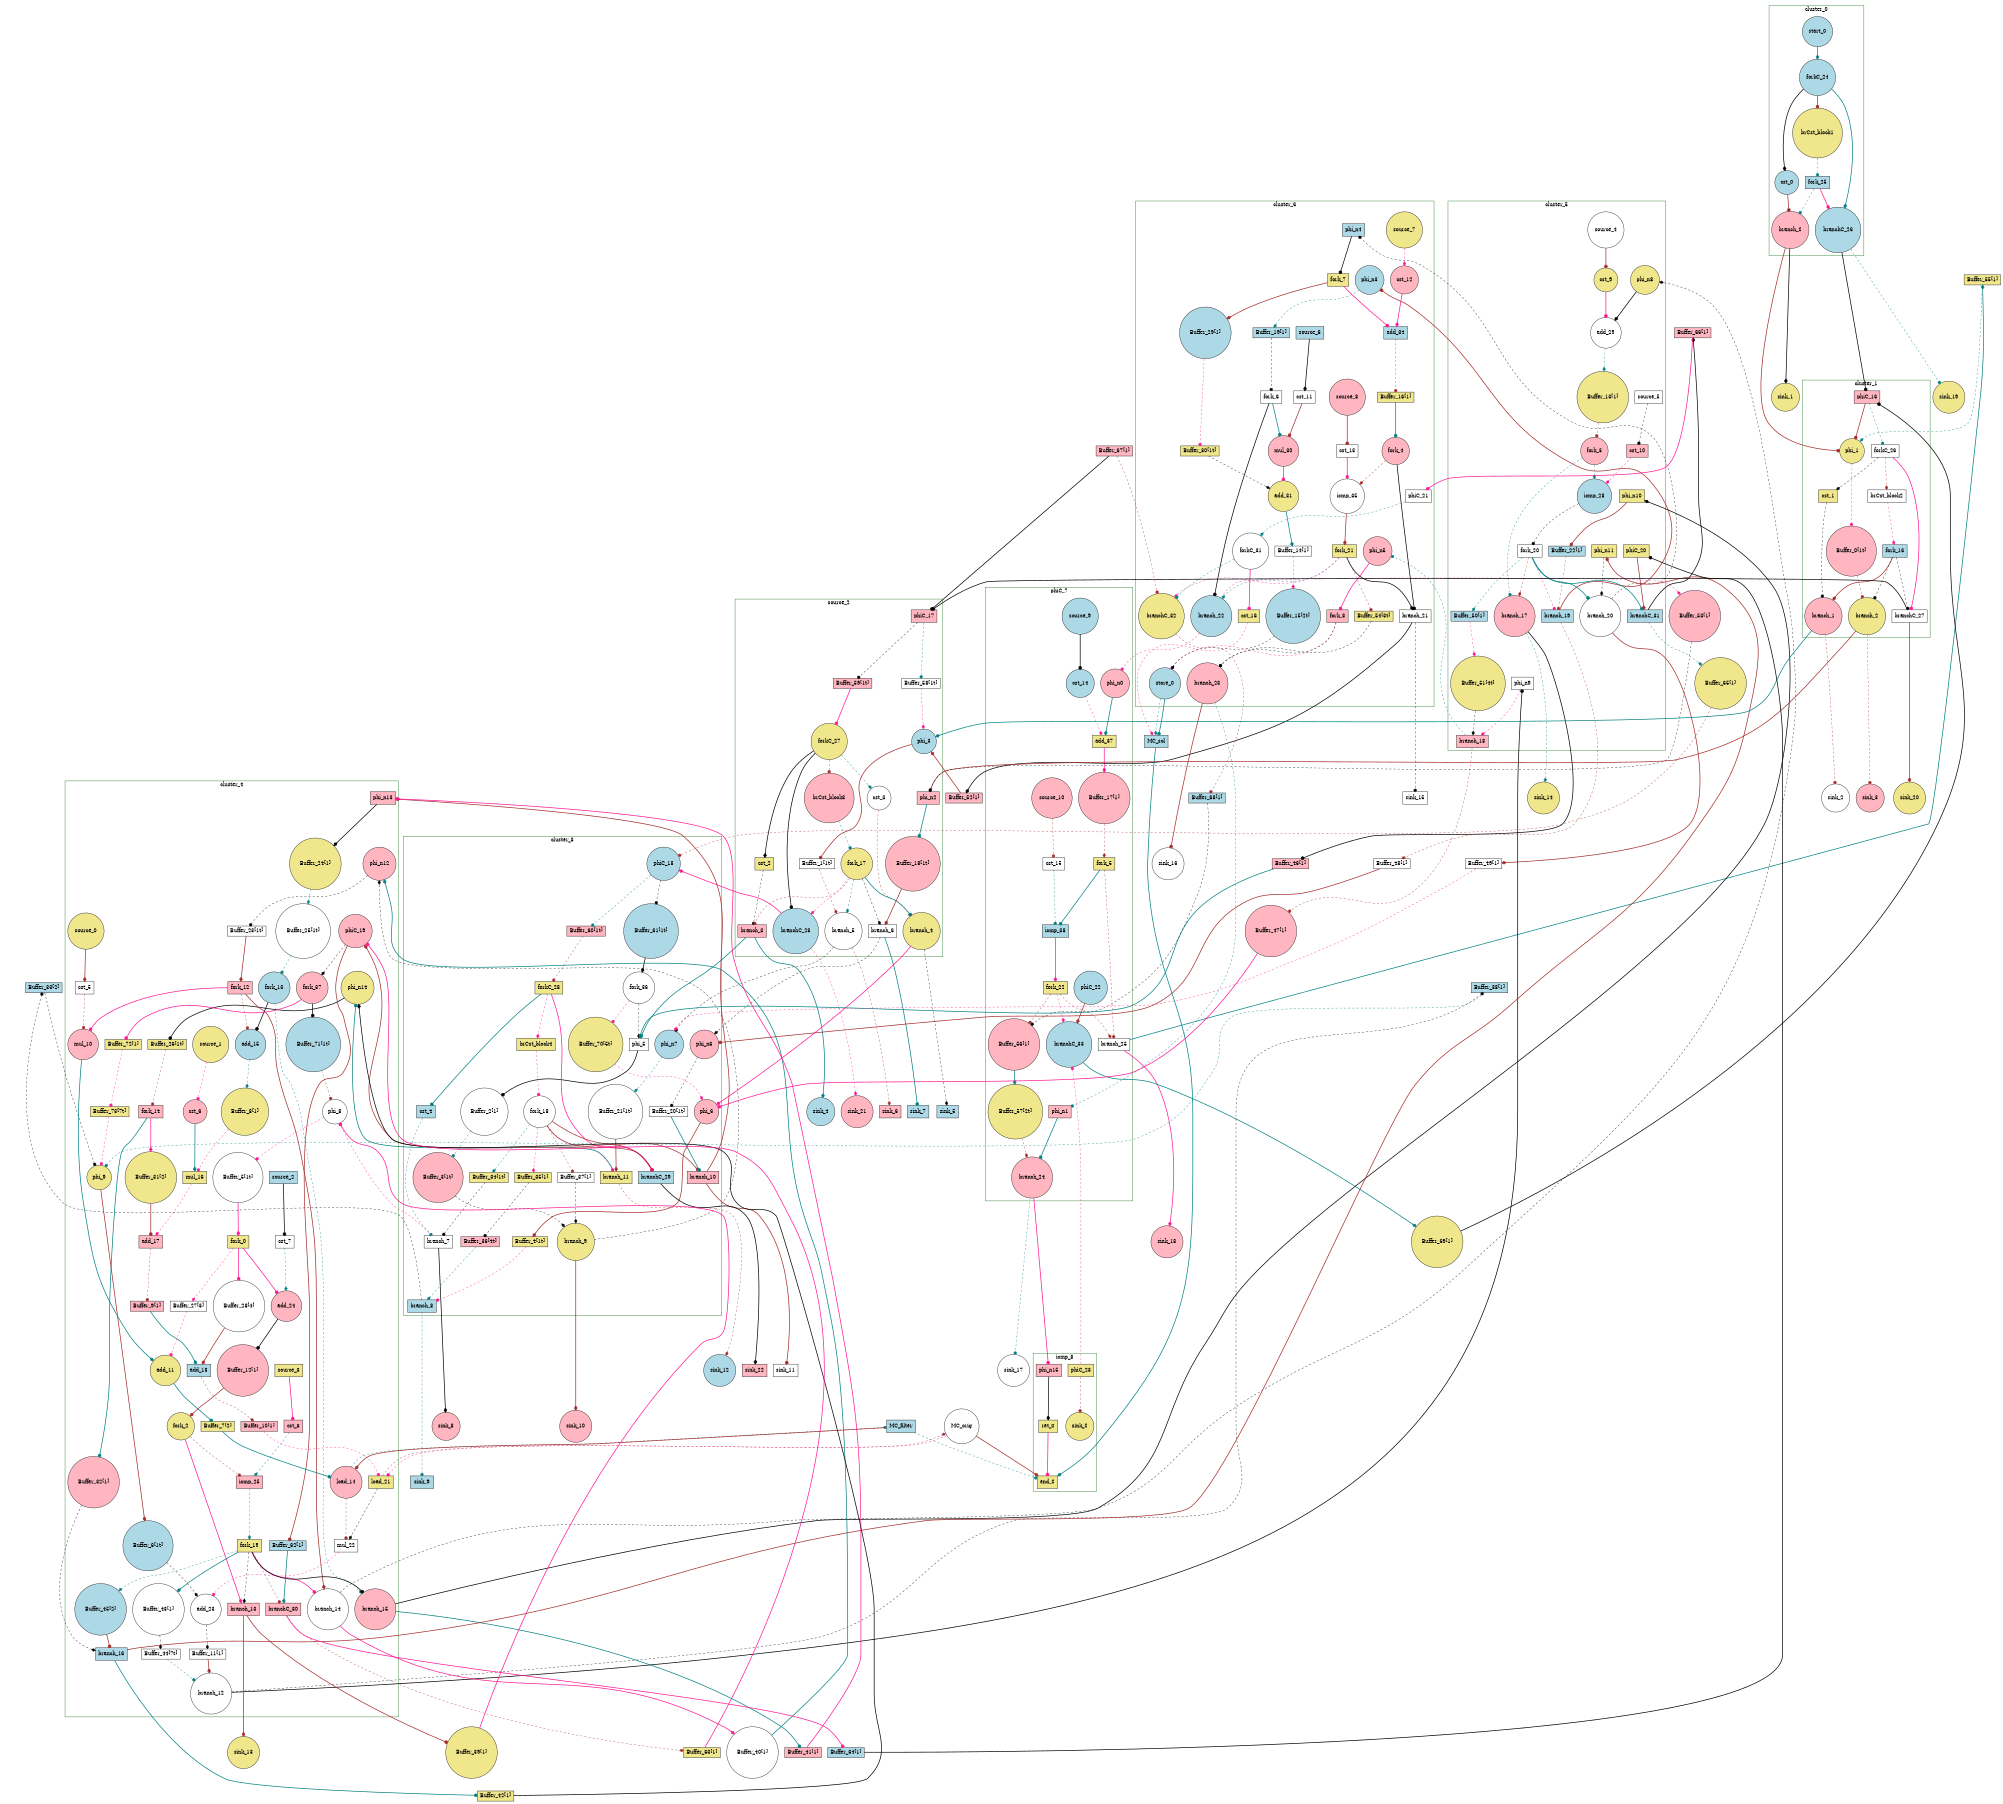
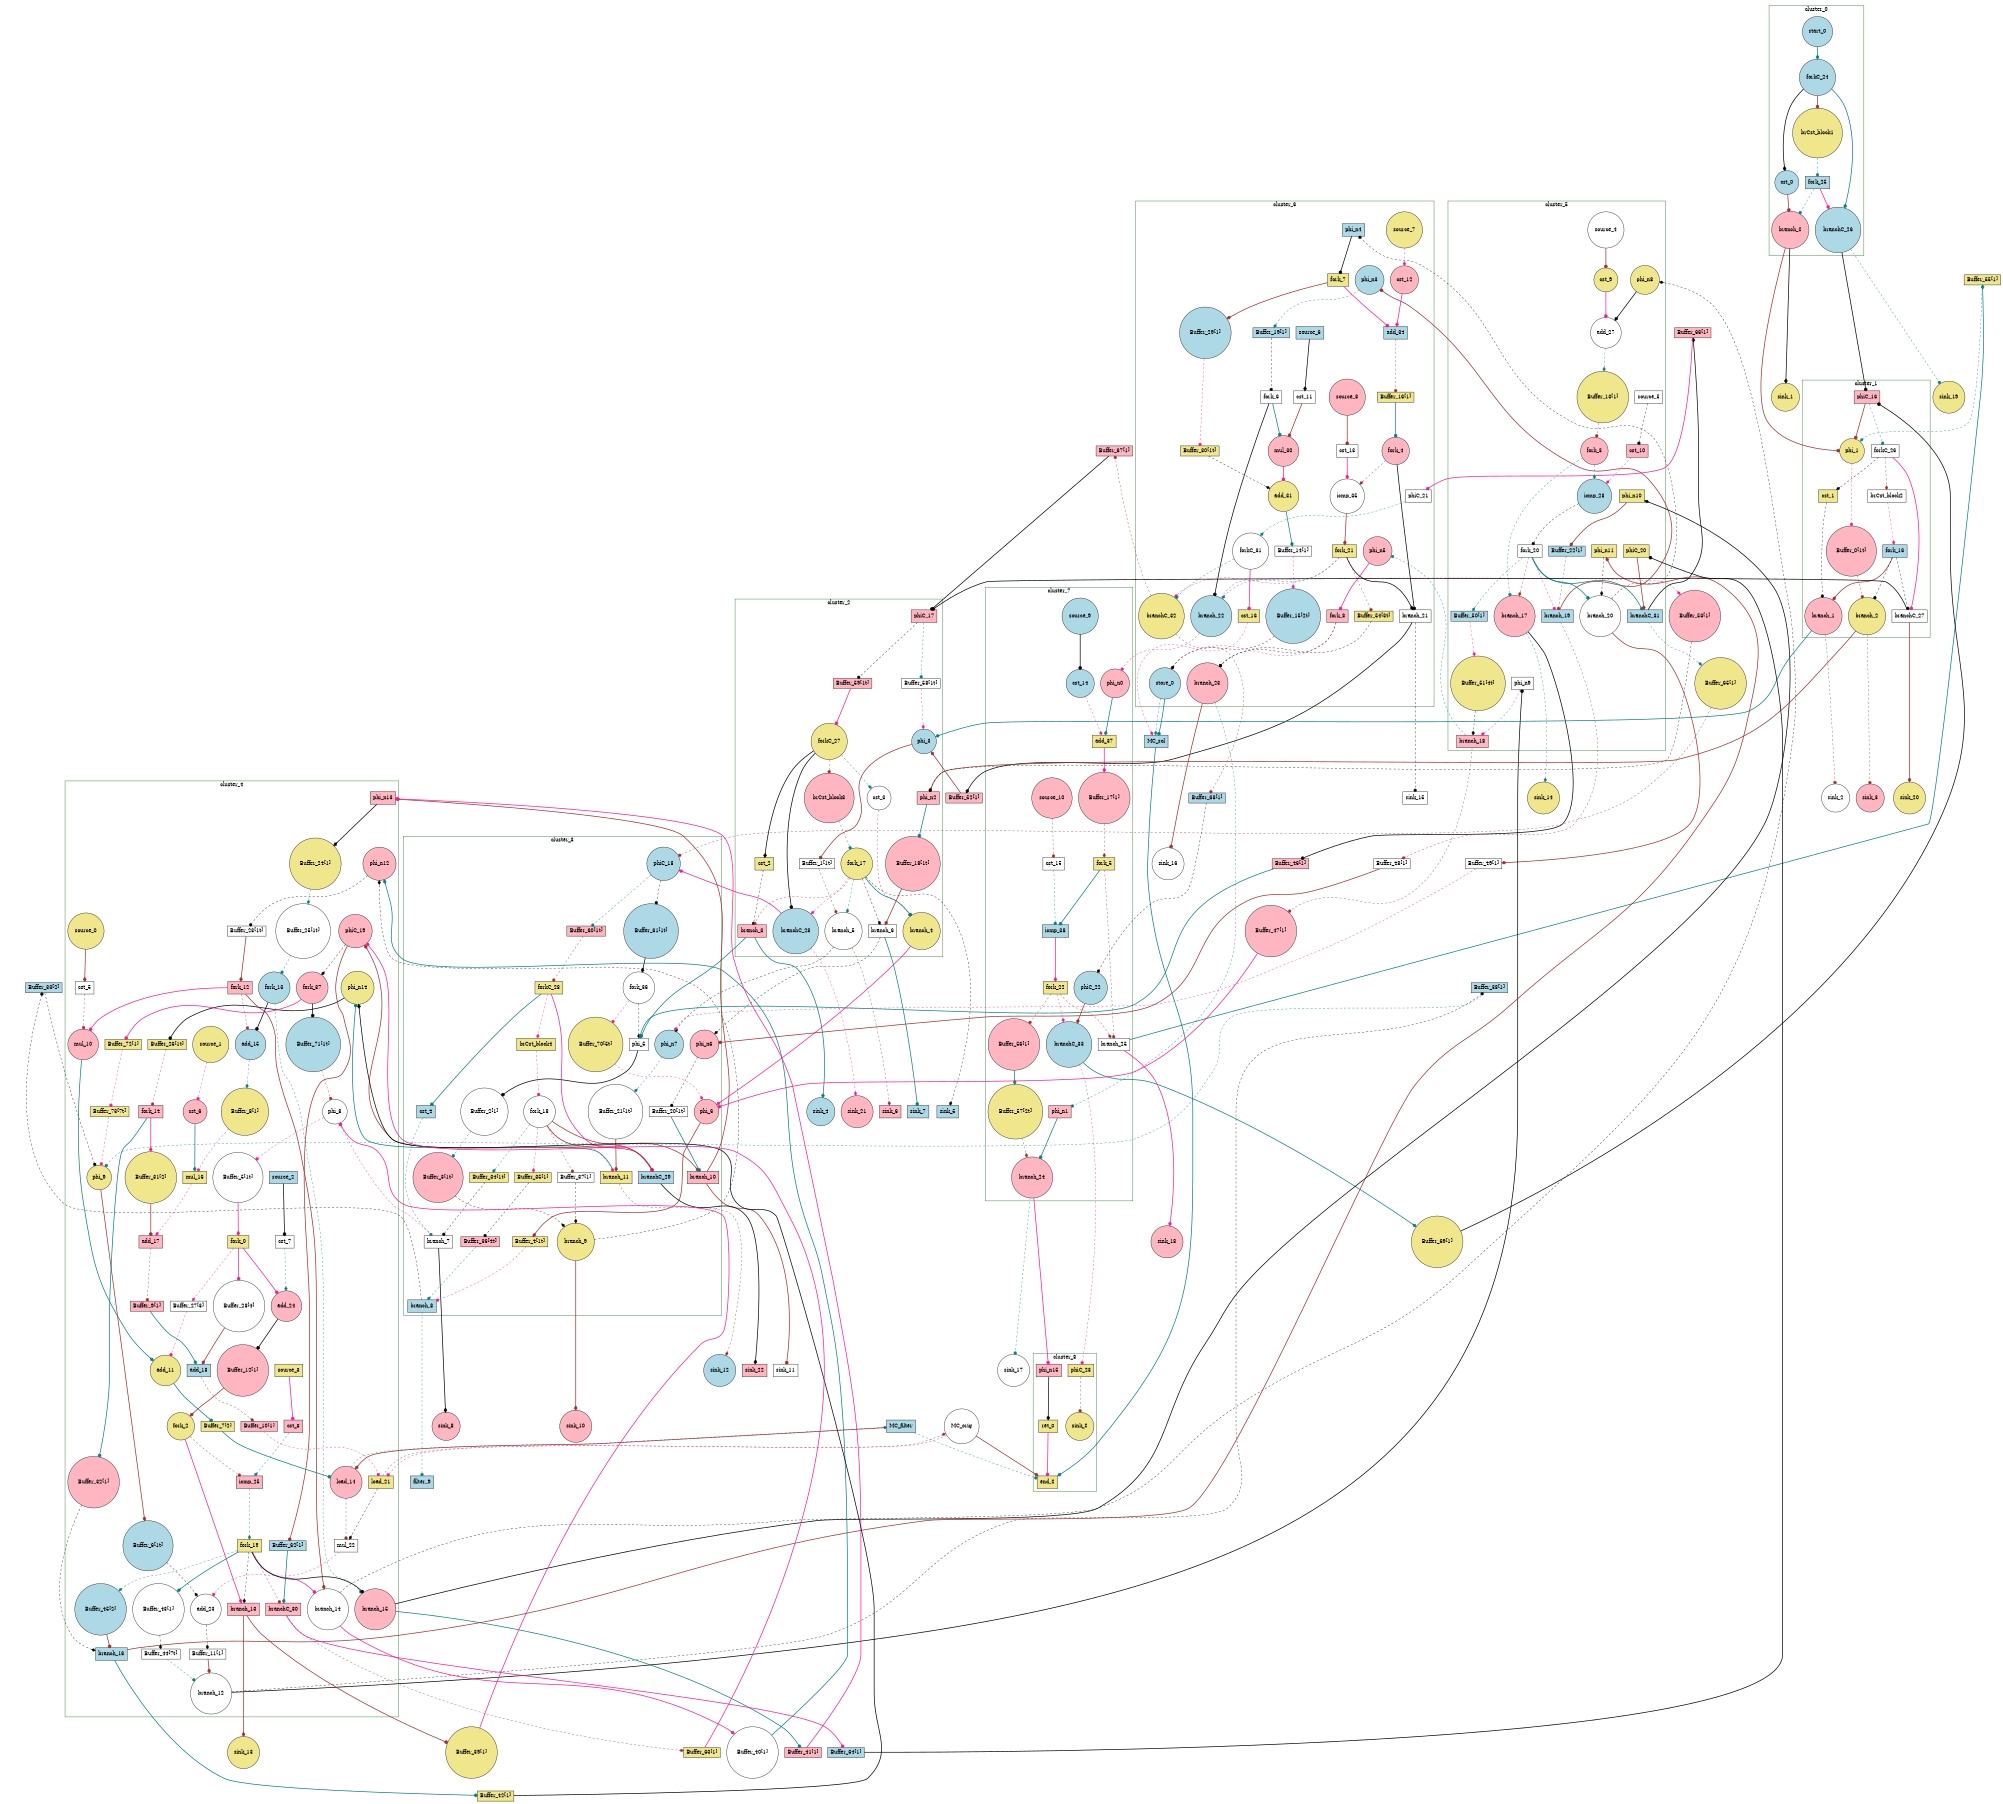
node "add_29": label "add_29" -> "add_27"
edge "Buffer_67[1]" -> "branchC_32": reversed
cluster "phiC_7": label "phiC_7" -> "cluster_7"
cluster "source_2": label "source_2" -> "cluster_2"
edge "Buffer_68[1]" -> "Buffer_56[1]": now "Buffer_68[1]" -> "phiC_22"
edge "branch_4" -> "sink_5": now "fork_17" -> "sink_5"
edge "phiC_23" -> "branchC_33": reversed
cluster "icmp_8": label "icmp_8" -> "cluster_8"
node "sink_9": label "sink_9" -> "filter_9"
